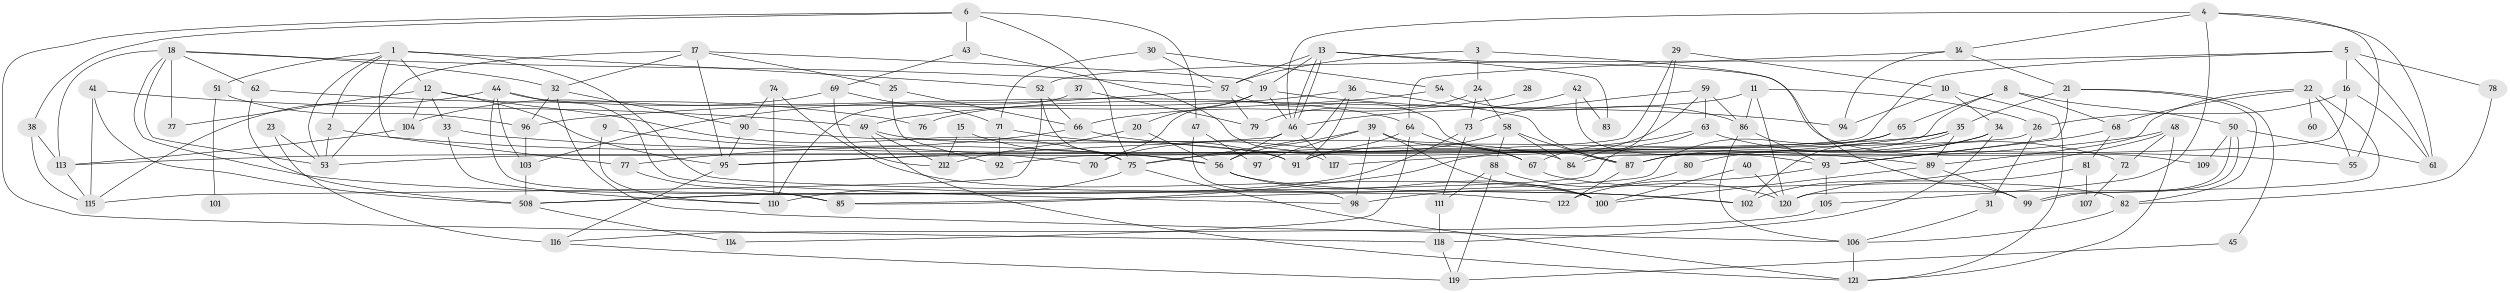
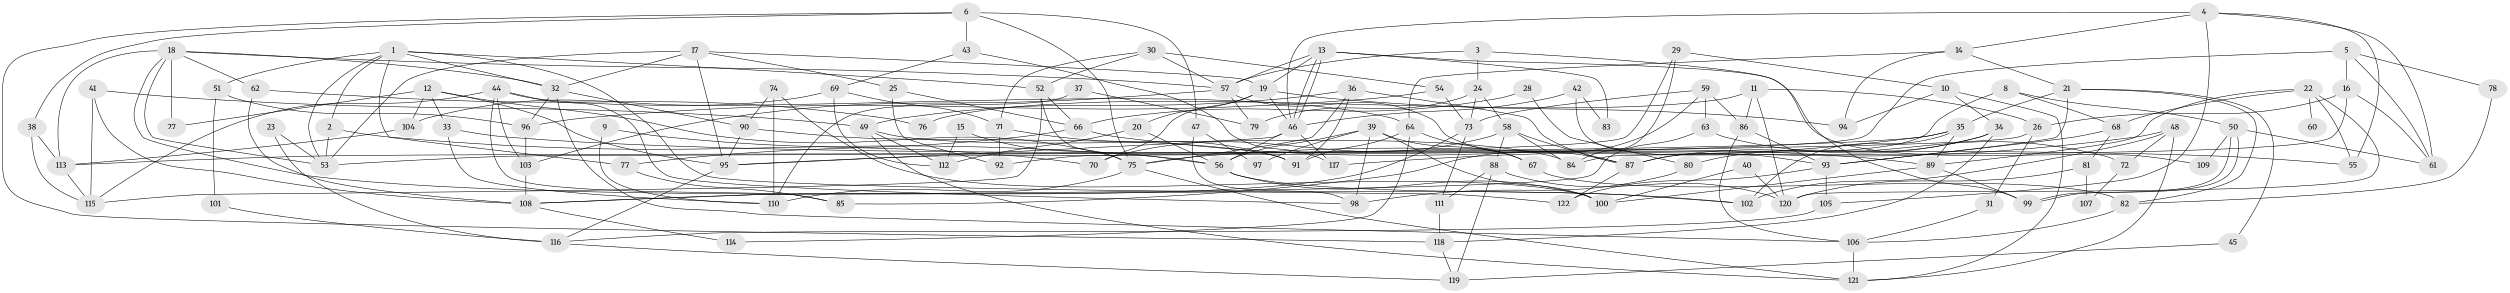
edge "5" -- "52": now "30" -- "52"
edge "1" -- "12": now "1" -- "32"
edge "54" -- "86": now "54" -- "73"
node "65": removed
edge "28" -- "80": added
edge "63" -- "67": removed
node "212": label "212" -> "112"
node "508": label "508" -> "108"
edge "101" -- "116": added
